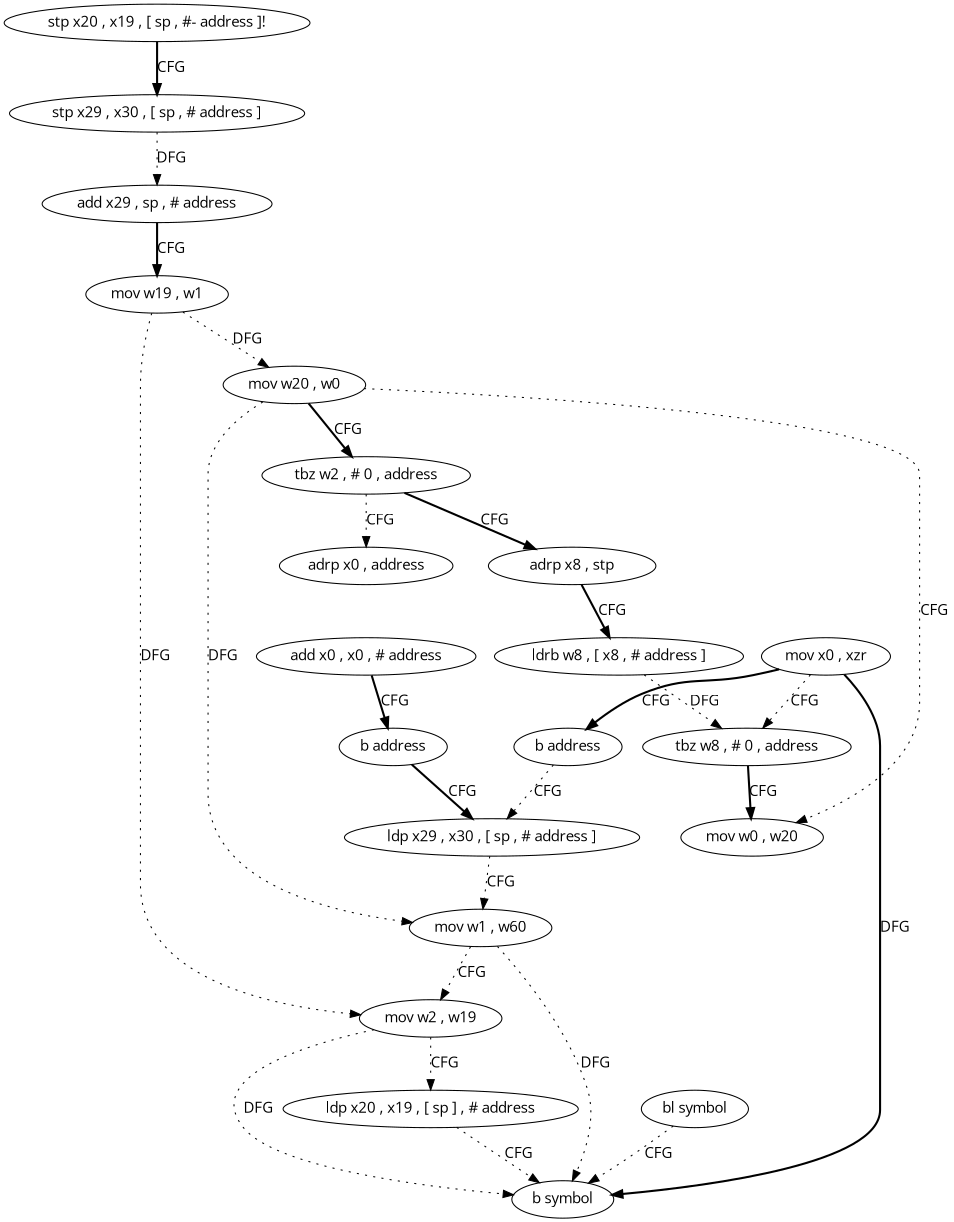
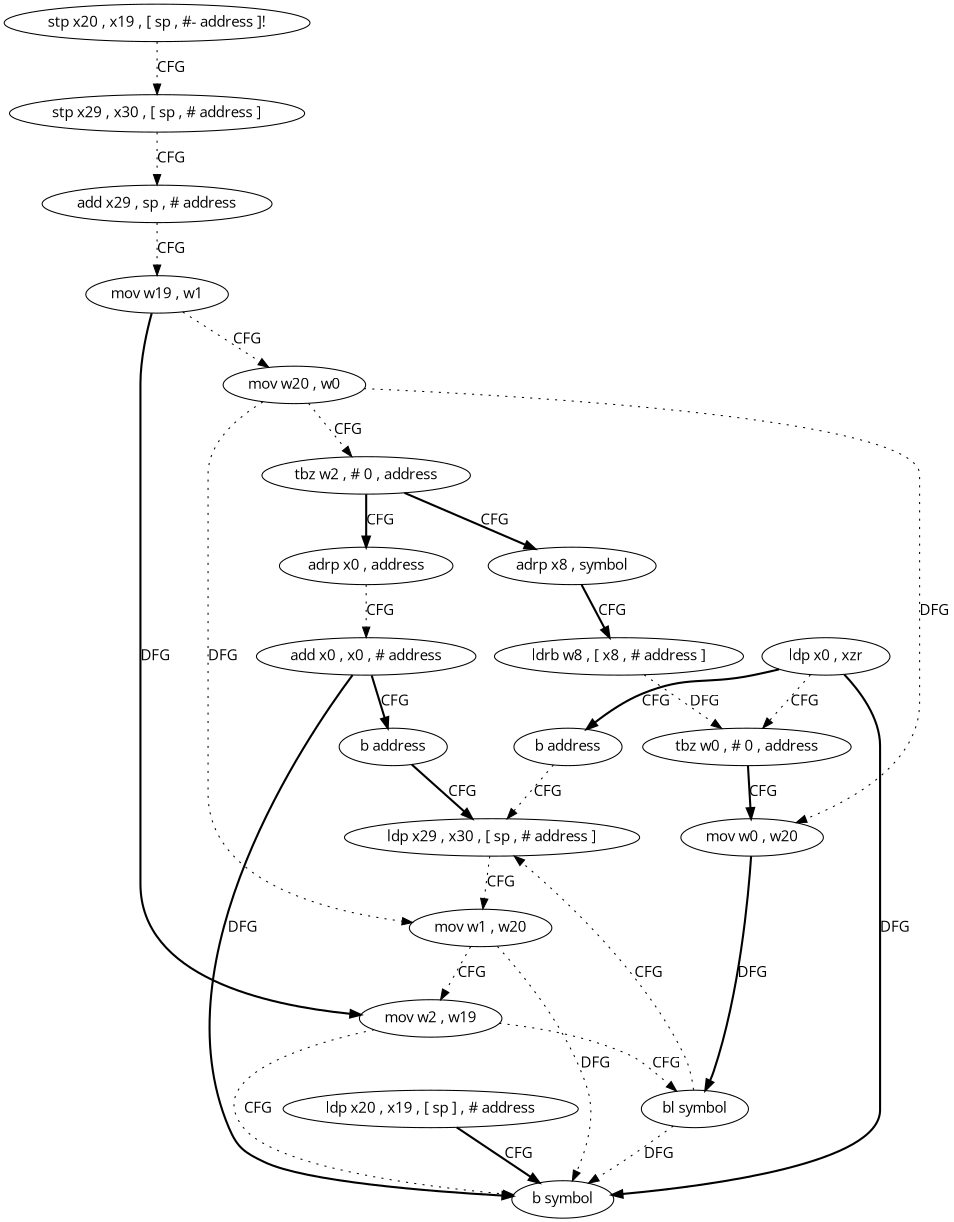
edge "stp x20 , x19 , [ sp , #- address ]!" -> "stp x29 , x30 , [ sp , # address ]": style bold -> dotted
edge "stp x29 , x30 , [ sp , # address ]" -> "add x29 , sp , # address": label "DFG" -> "CFG"
edge "add x29 , sp , # address" -> "mov w19 , w1": style bold -> dotted
edge "mov w19 , w1" -> "mov w20 , w0": label "DFG" -> "CFG"
edge "mov w20 , w0" -> "tbz w2 , # 0 , address": style bold -> dotted
edge "tbz w2 , # 0 , address" -> "adrp x0 , address": style dotted -> bold
node "adrp x8 , stp": label "adrp x8 , stp" -> "adrp x8 , symbol"
edge "adrp x0 , address" -> "add x0 , x0 , # address": added, label "CFG"
edge "mov w20 , w0" -> "mov w0 , w20": label "CFG" -> "DFG"
node "mov x0 , xzr": label "mov x0 , xzr" -> "ldp x0 , xzr"
edge "mov w19 , w1" -> "mov w2 , w19": style dotted -> bold
node "tbz w8 , # 0 , address": label "tbz w8 , # 0 , address" -> "tbz w0 , # 0 , address"
node "mov w1 , w60": label "mov w1 , w60" -> "mov w1 , w20"
edge "bl symbol" -> "ldp x29 , x30 , [ sp , # address ]": added, label "CFG"
edge "mov w0 , w20" -> "bl symbol": added, label "DFG"
edge "add x0 , x0 , # address" -> "b symbol": added, label "DFG"
edge "mov w2 , w19" -> "ldp x20 , x19 , [ sp ] , # address": now "mov w2 , w19" -> "bl symbol"
edge "mov w2 , w19" -> "b symbol": label "DFG" -> "CFG"
edge "ldp x20 , x19 , [ sp ] , # address" -> "b symbol": style dotted -> bold
edge "bl symbol" -> "b symbol": label "CFG" -> "DFG"
